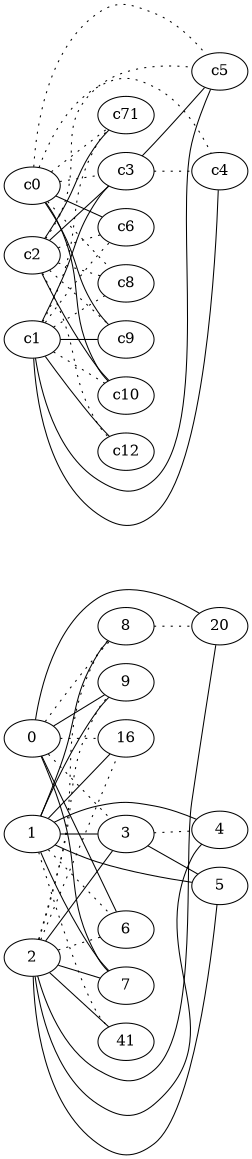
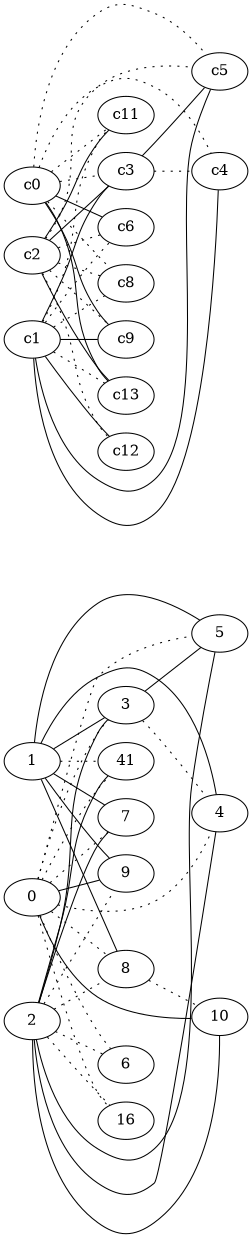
node "c71": label "c71" -> "c11"
node "c10": label "c10" -> "c13"
node "20": label "20" -> "10"
edge "5" -- "0": added
edge "16" -- "1": removed
edge "0" -- "6": style solid -> dotted
edge "41" -- "0": added
edge "0" -- "7": style solid -> dotted
edge "1" -- "6": removed
edge "4" -- "0": added
